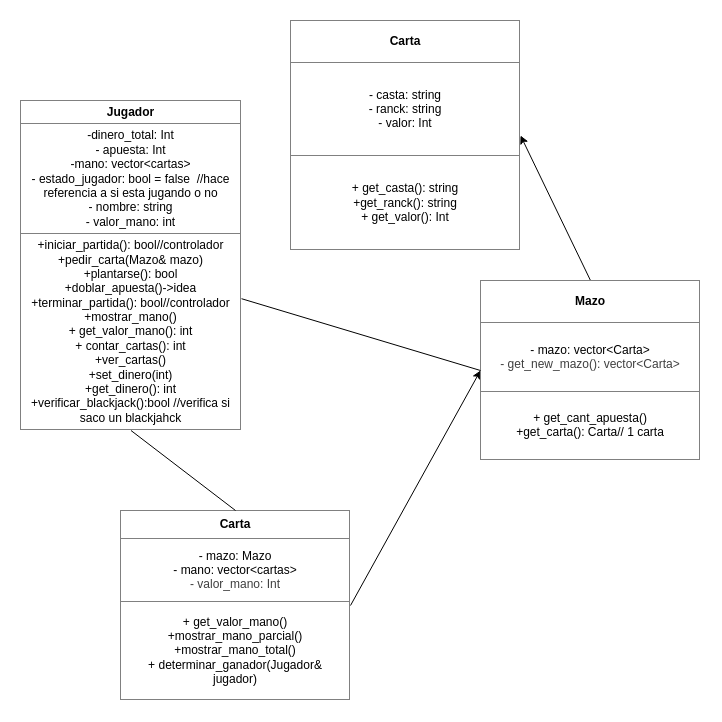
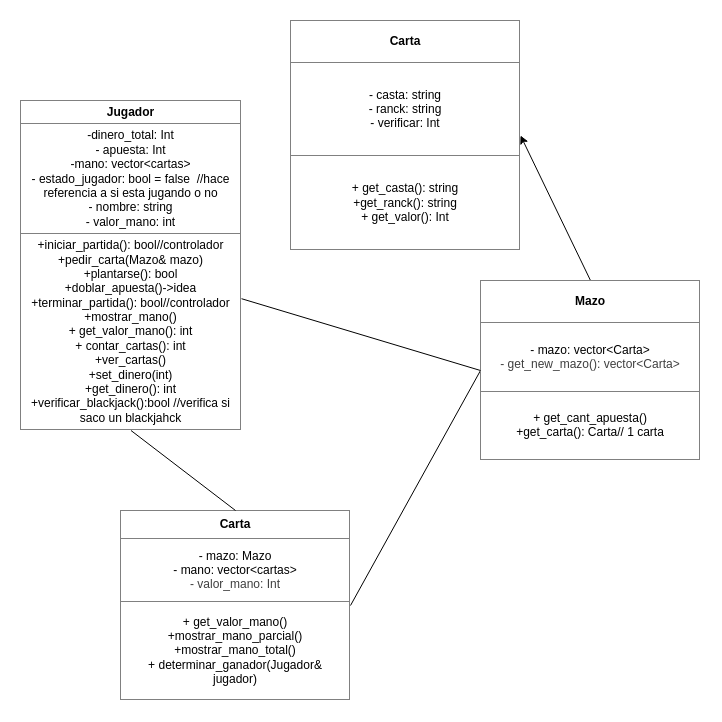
node "Carta - casta: string - ranck: string - valor: Int + get_casta(): string +get_ranck(): string + get_valor(): Int l": label "Carta - casta: string - ranck: string - valor: Int + get_casta(): string +get_ranck(): string + get_valor(): Int l" -> "Carta - casta: string - ranck: string - verificar: Int + get_casta(): string +get_ranck(): string + get_valor(): Int l"
edge "Carta - mazo: Mazo - mano: vector<cartas> - valor_mano: Int + get_valor_mano() +mostrar_mano_parcial() +mostrar_mano_total() + determinar_ganador(Jugador& jugador)" -> "Mazo - mazo: vector<Carta> - get_new_mazo(): vector<Carta> + get_cant_apuesta() +get_carta(): Carta// 1 carta": arrowhead classic -> none
